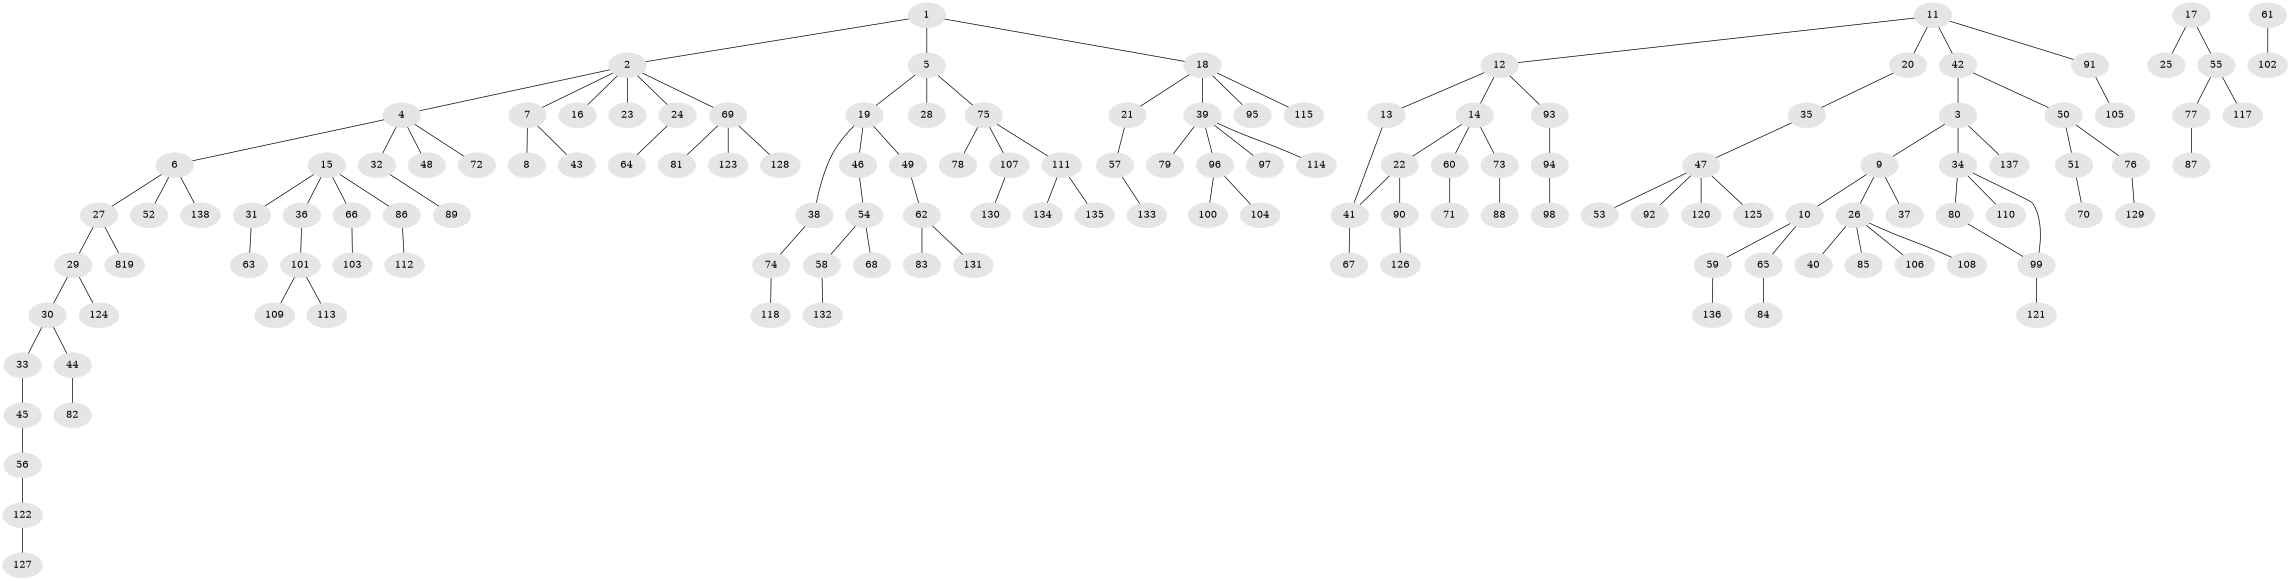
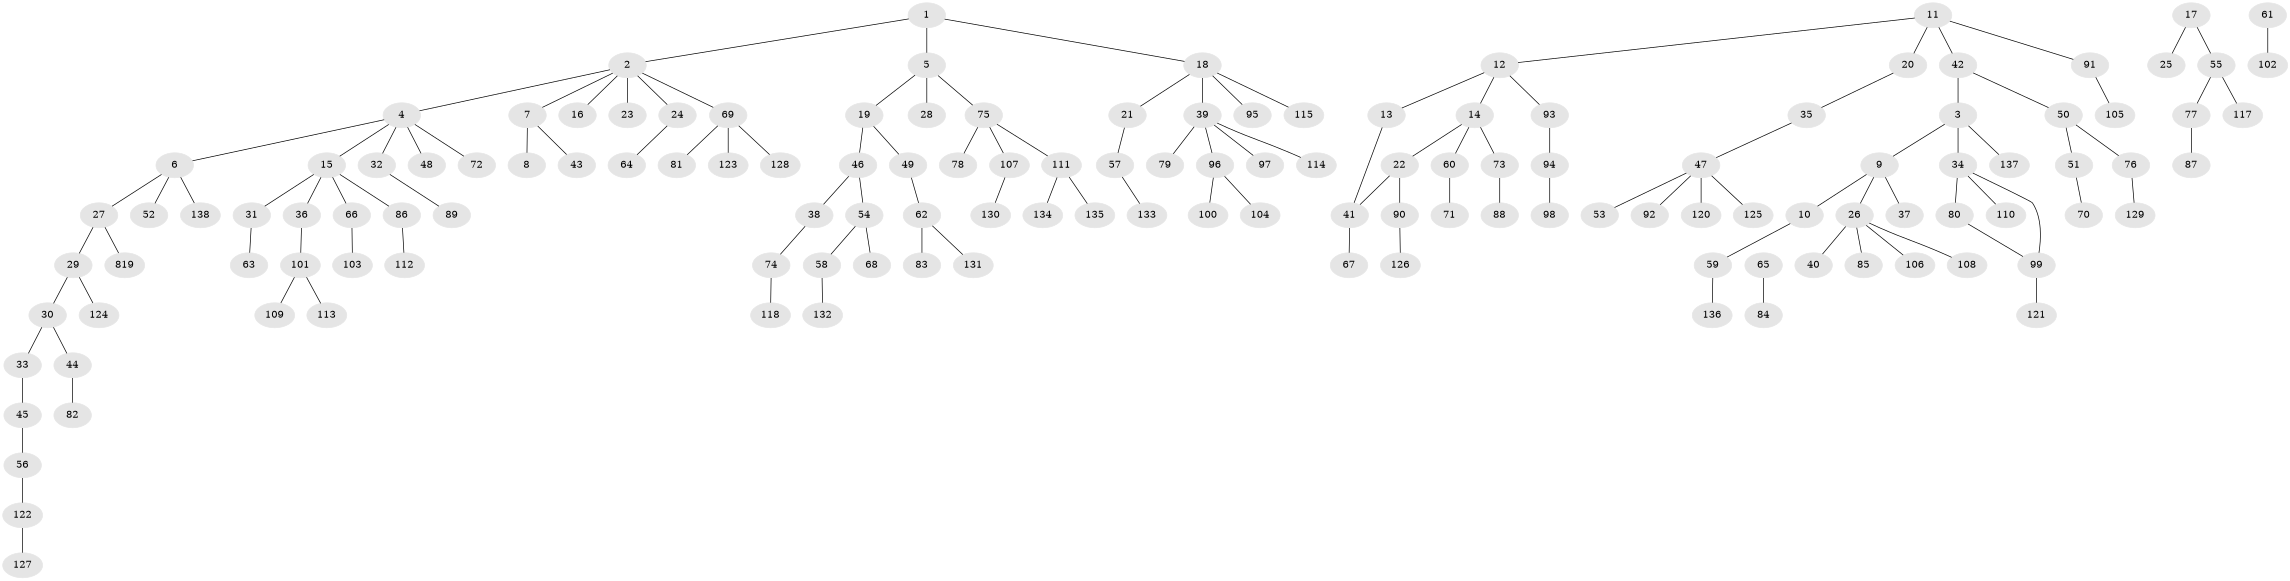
edge "4" -- "15": added
edge "19" -- "38": now "46" -- "38"
edge "10" -- "65": removed
